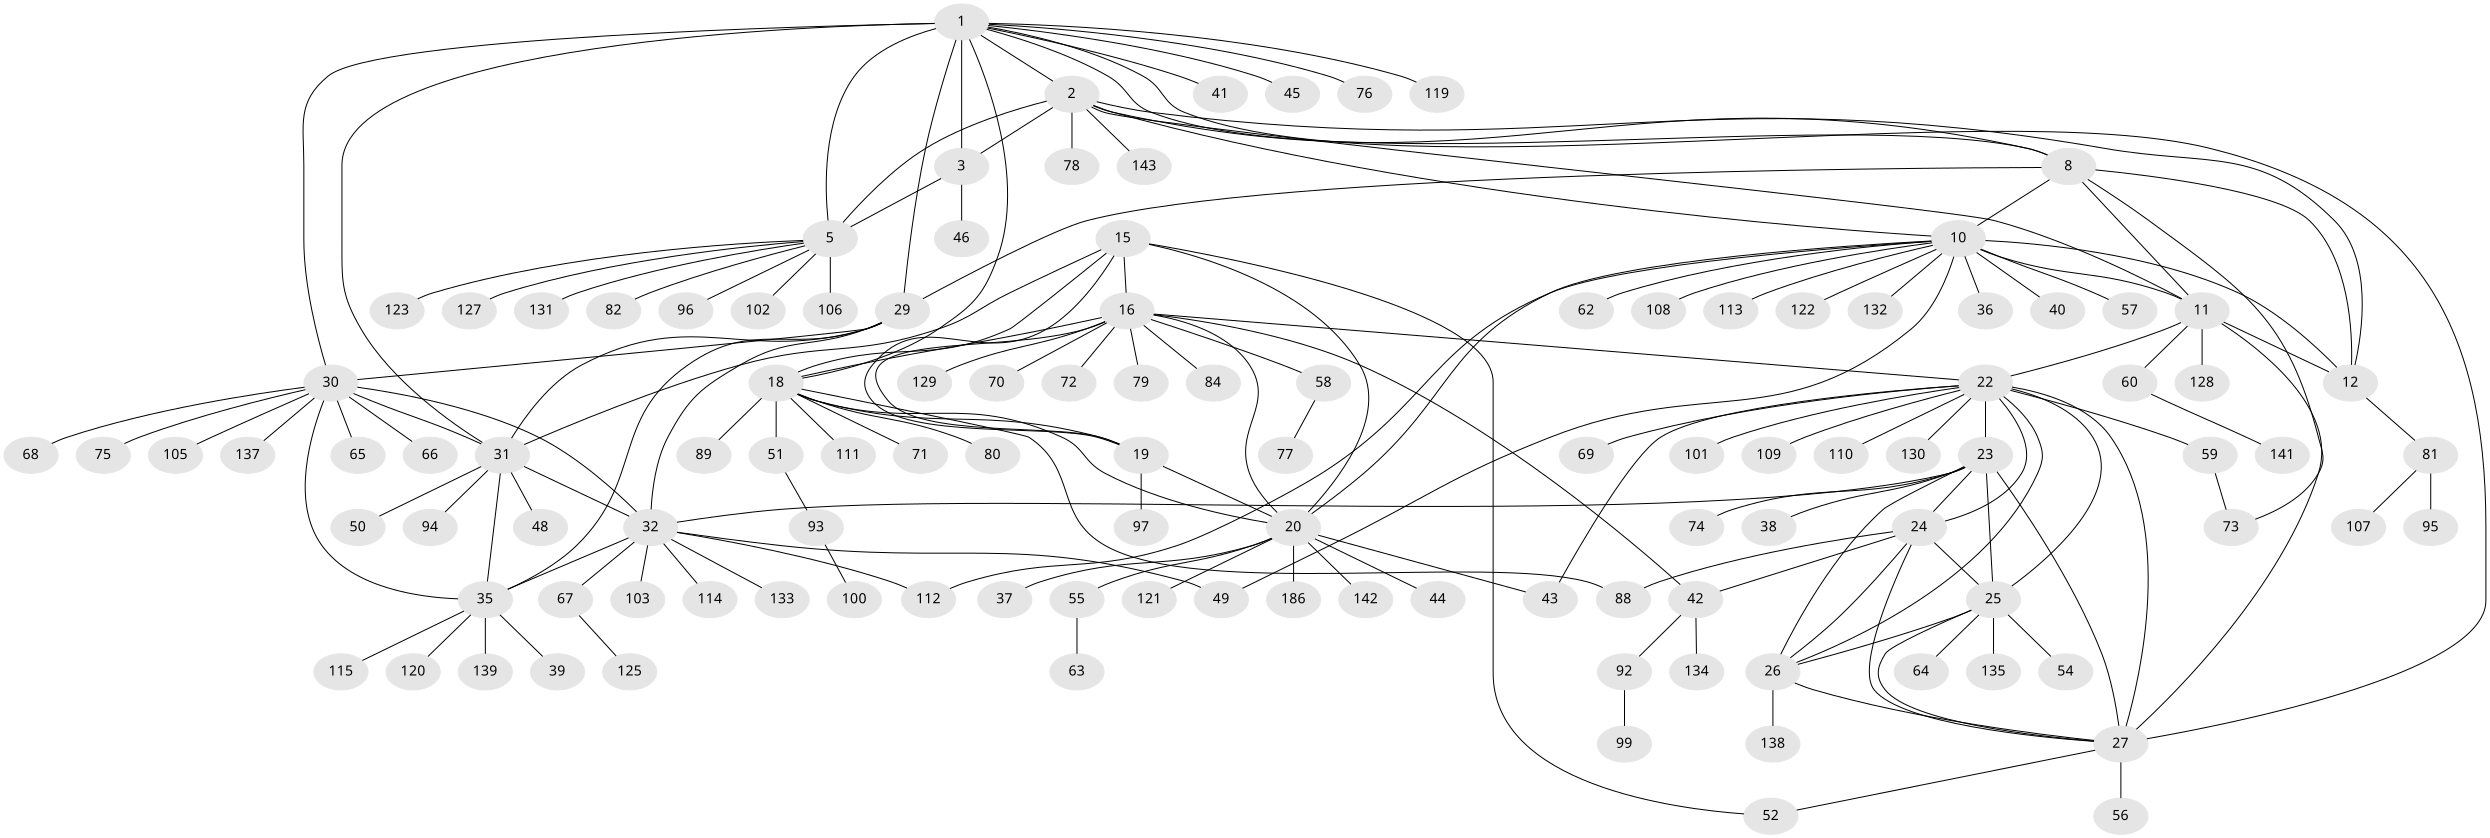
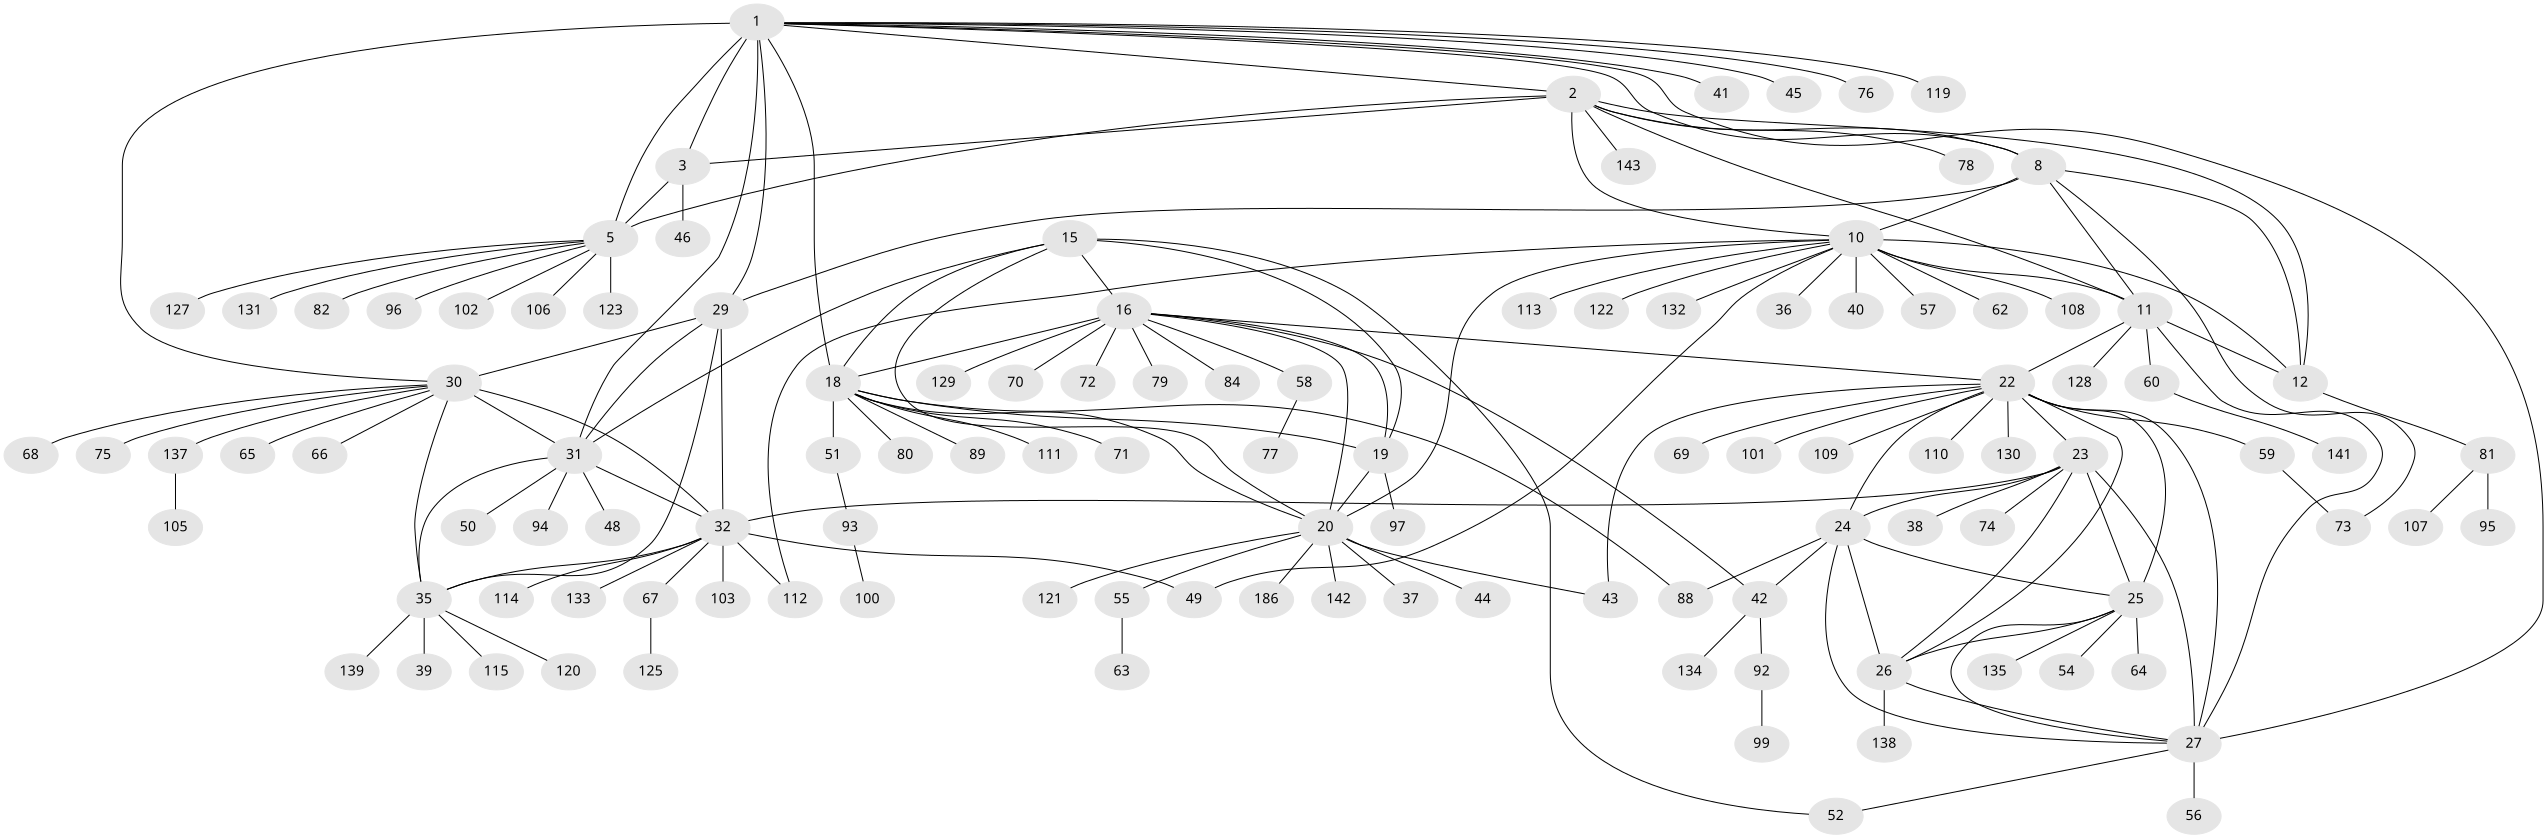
edge "30" -- "105": now "137" -- "105"
